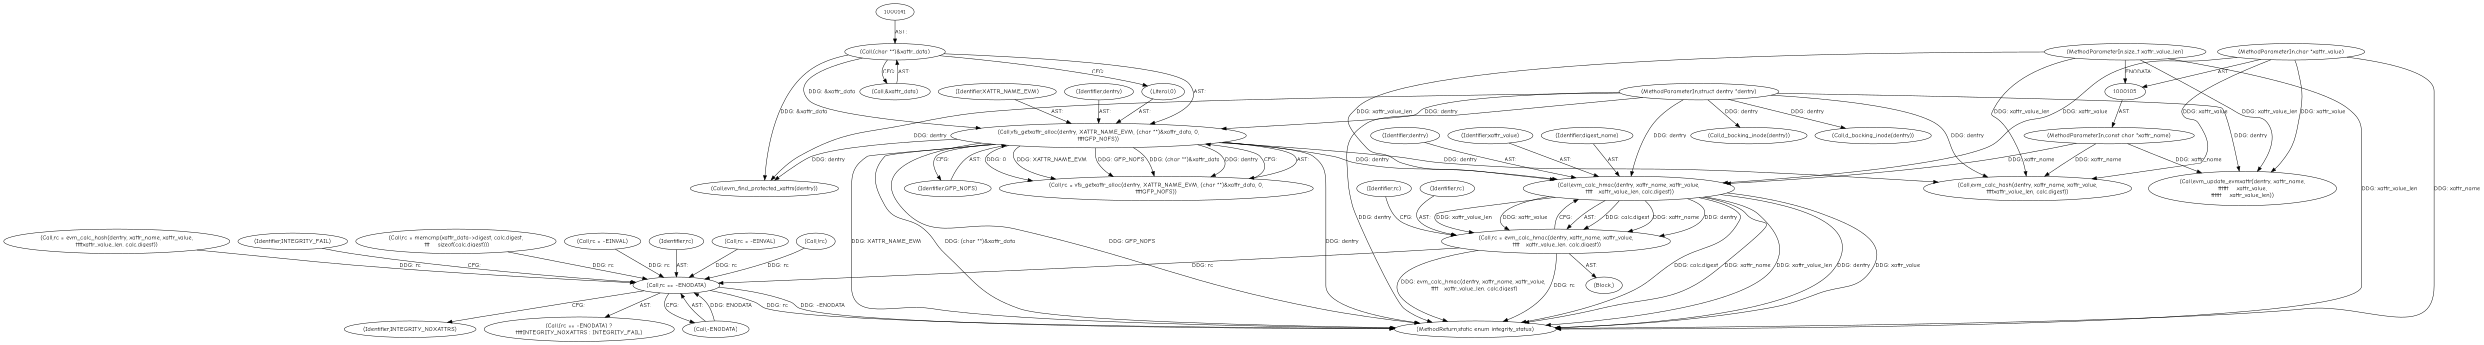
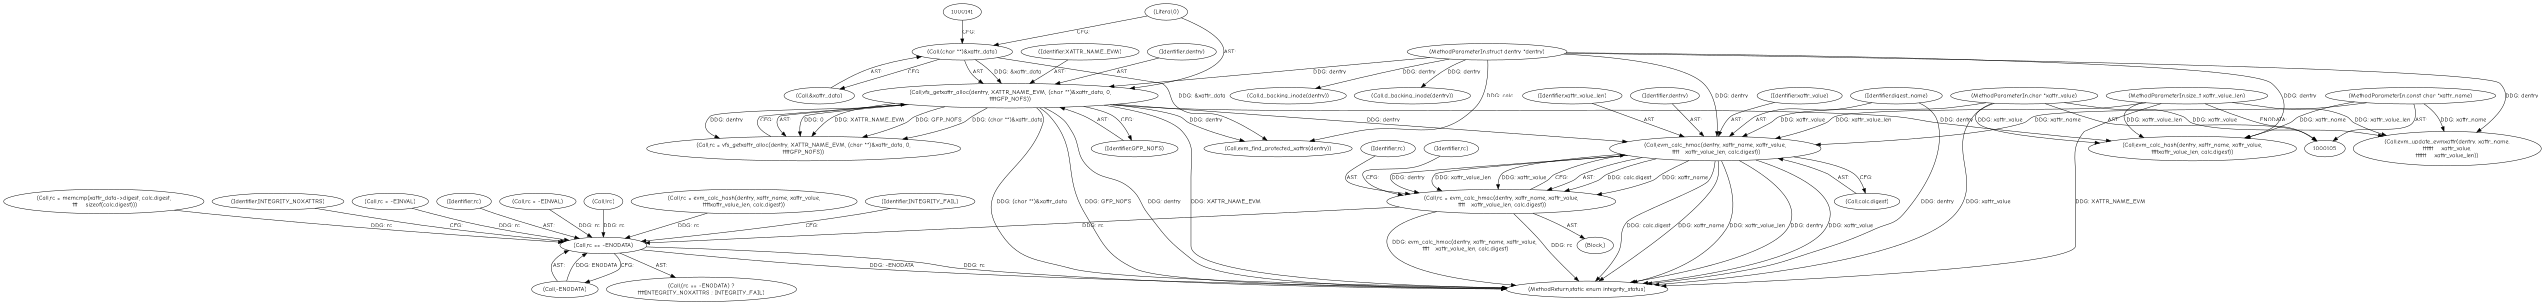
edge "1000141" -> "(Call,(char **)&xattr_data)": label "AST: " -> "CFG: "
edge "(Call,(char **)&xattr_data)" -> "(Literal,0)": reversed
node "(Identifier,xattr_value_len)": added
edge "1000105" -> "(MethodParameterIn,const char *xattr_name)": reversed
edge "(MethodParameterIn,struct dentry *dentry)" -> "(MethodReturn,static enum integrity_status)": now "(Identifier,digest_name)" -> "(MethodReturn,static enum integrity_status)"
edge "(MethodParameterIn,struct dentry *dentry)" -> "(Call,evm_find_protected_xattrs(dentry))": label "DDG: dentry" -> "DDG: calc"
edge "(MethodParameterIn,size_t xattr_value_len)" -> "(MethodReturn,static enum integrity_status)": label "DDG: xattr_value_len" -> "DDG: XATTR_NAME_EVM"
edge "(MethodParameterIn,char *xattr_value)" -> "(MethodReturn,static enum integrity_status)": label "DDG: xattr_name" -> "DDG: xattr_value"
node "(Call,calc.digest)": added
edge "(Call,rc == -ENODATA)" -> "(Identifier,INTEGRITY_NOXATTRS)": reversed
